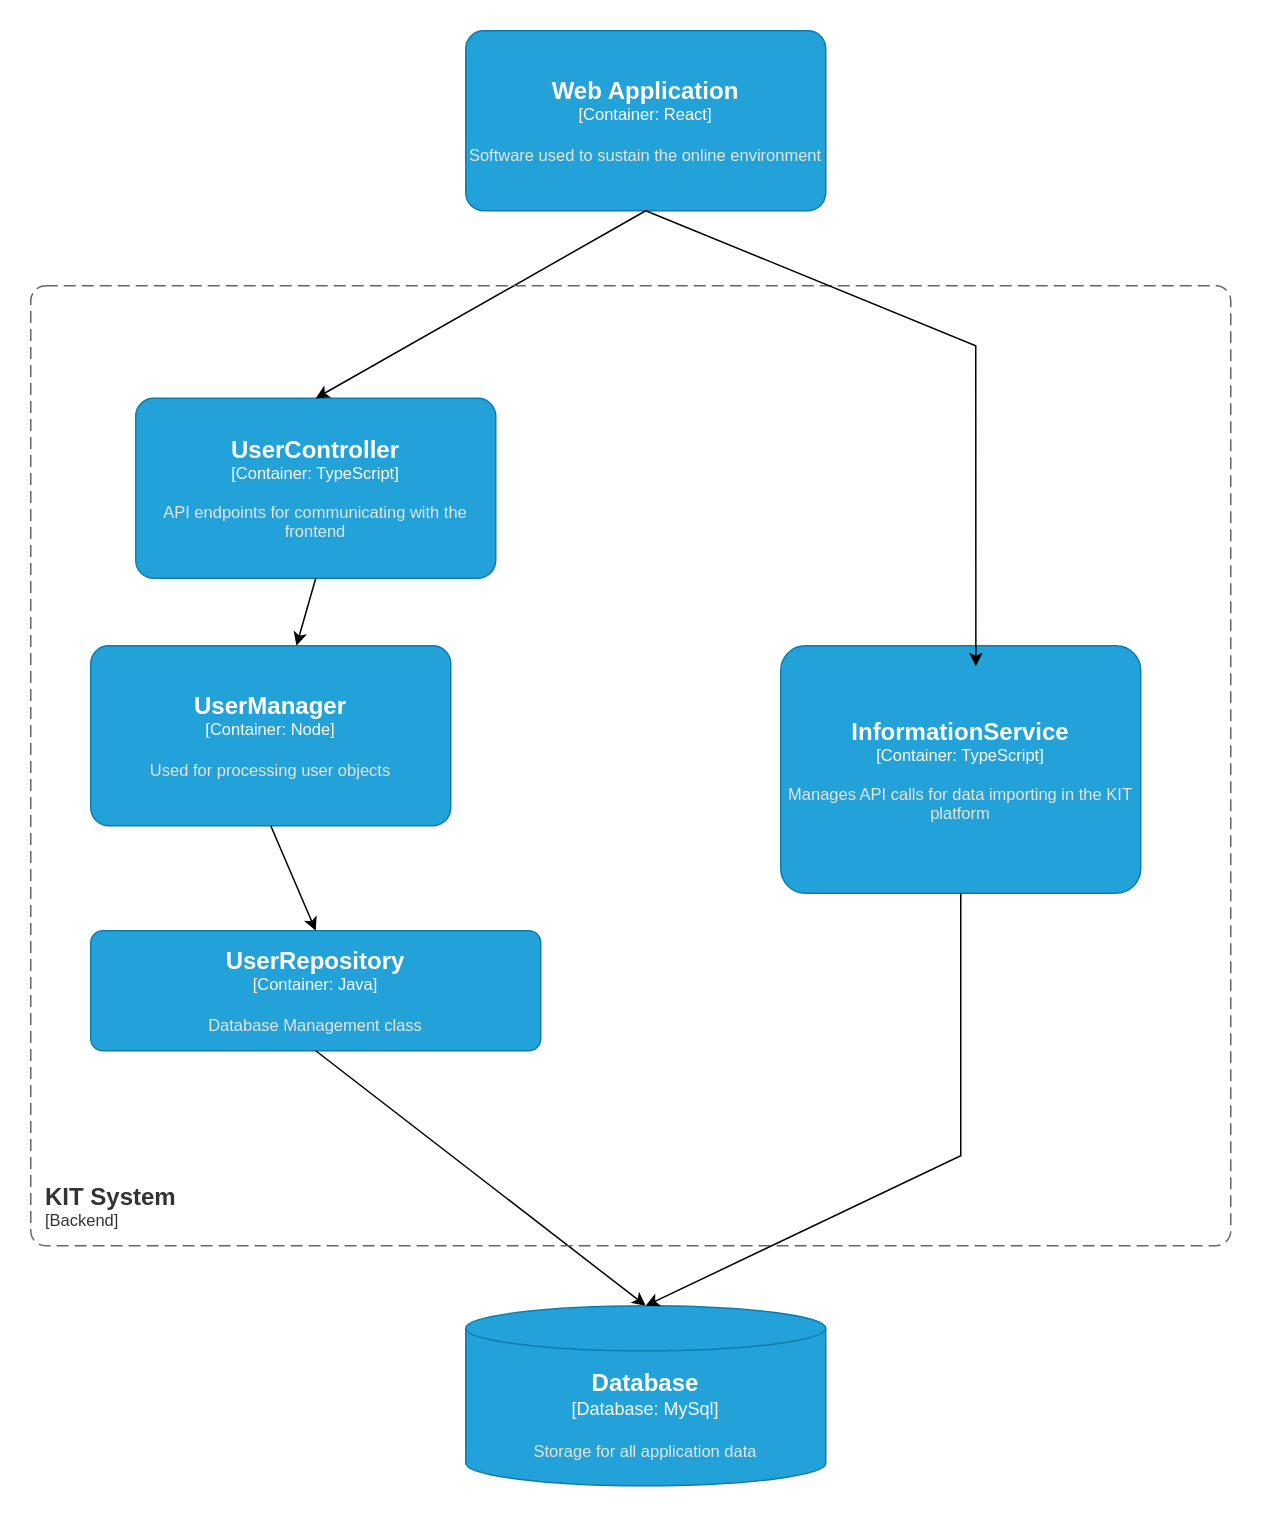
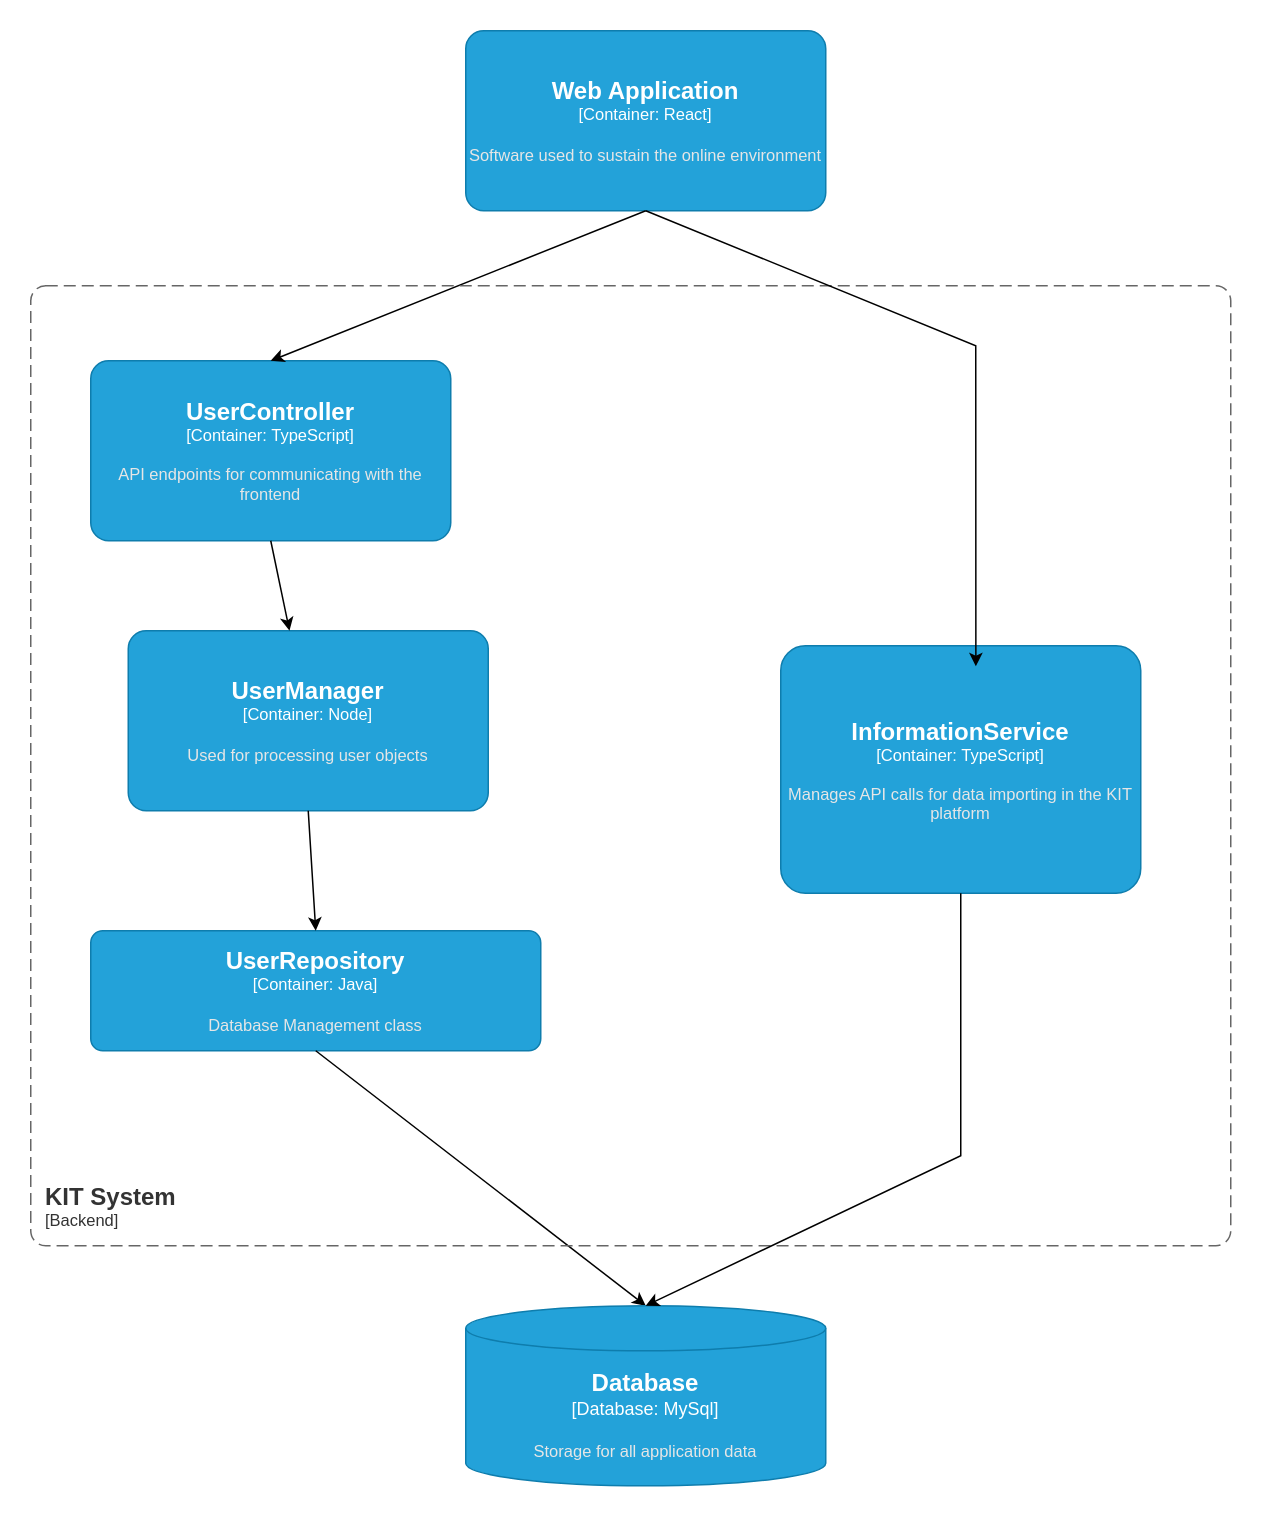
node "UserController [Container: TypeScript] API endpoints for communicating with the frontend": moved (316, 488) -> (271, 451)
node "UserManager [Container: Node] Used for processing user objects": moved (271, 736) -> (308, 721)
